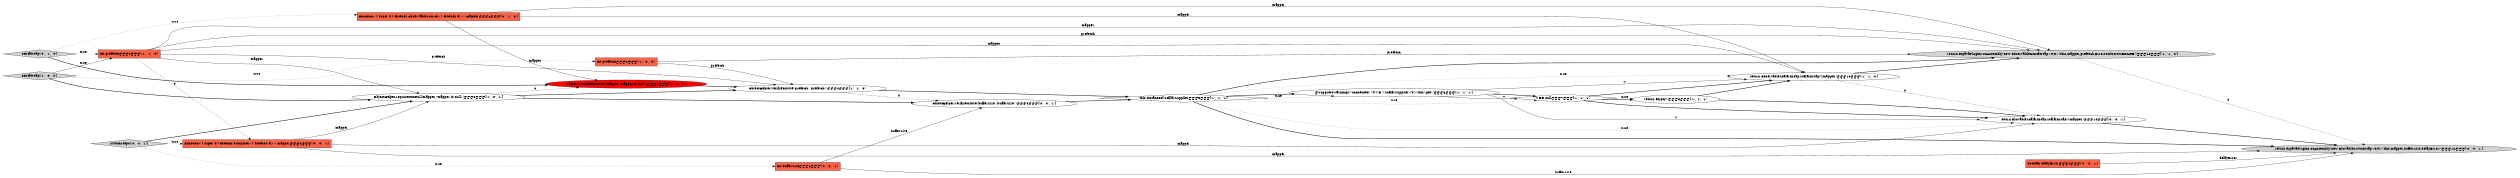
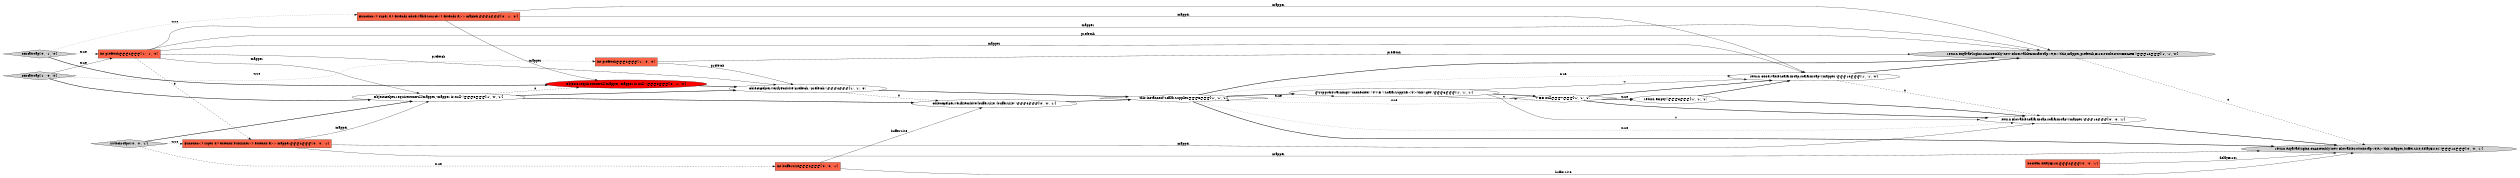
edge "this instanceof ScalarSupplier@@@5@@@['1', '1', '1']" -> "v == null@@@7@@@['1', '1', '1']": reversed
edge "switchMap0['0', '0', '1']" -> "int bufferSize@@@2@@@['0', '0', '1']": style dotted -> dashed
